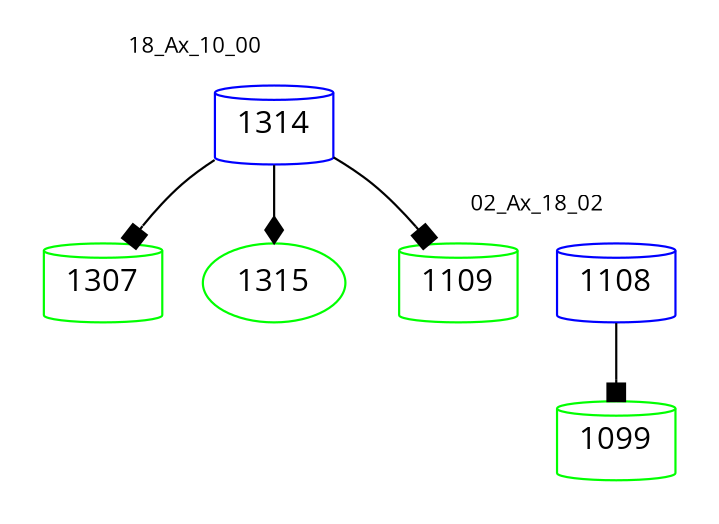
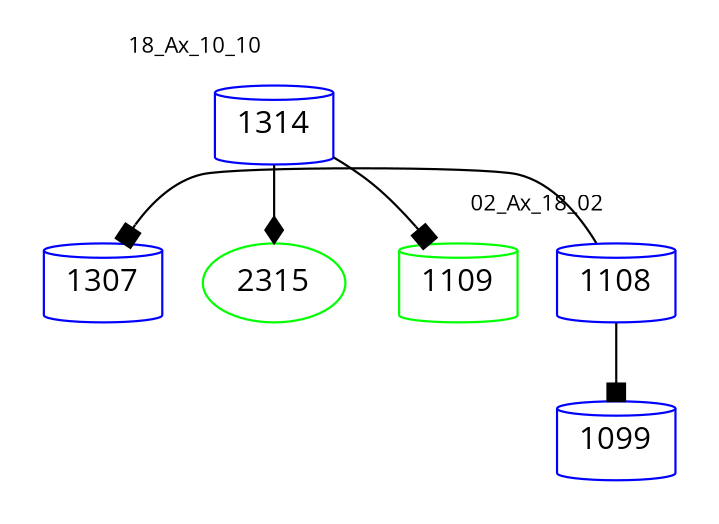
cluster "18_Ax_10_00": label "18_Ax_10_00" -> "18_Ax_10_10"
edge "1314" -> "1307": now "1108" -> "1307"
node "1307": color green -> blue
node "1315": label "1315" -> "2315"
node "1099": color green -> blue
